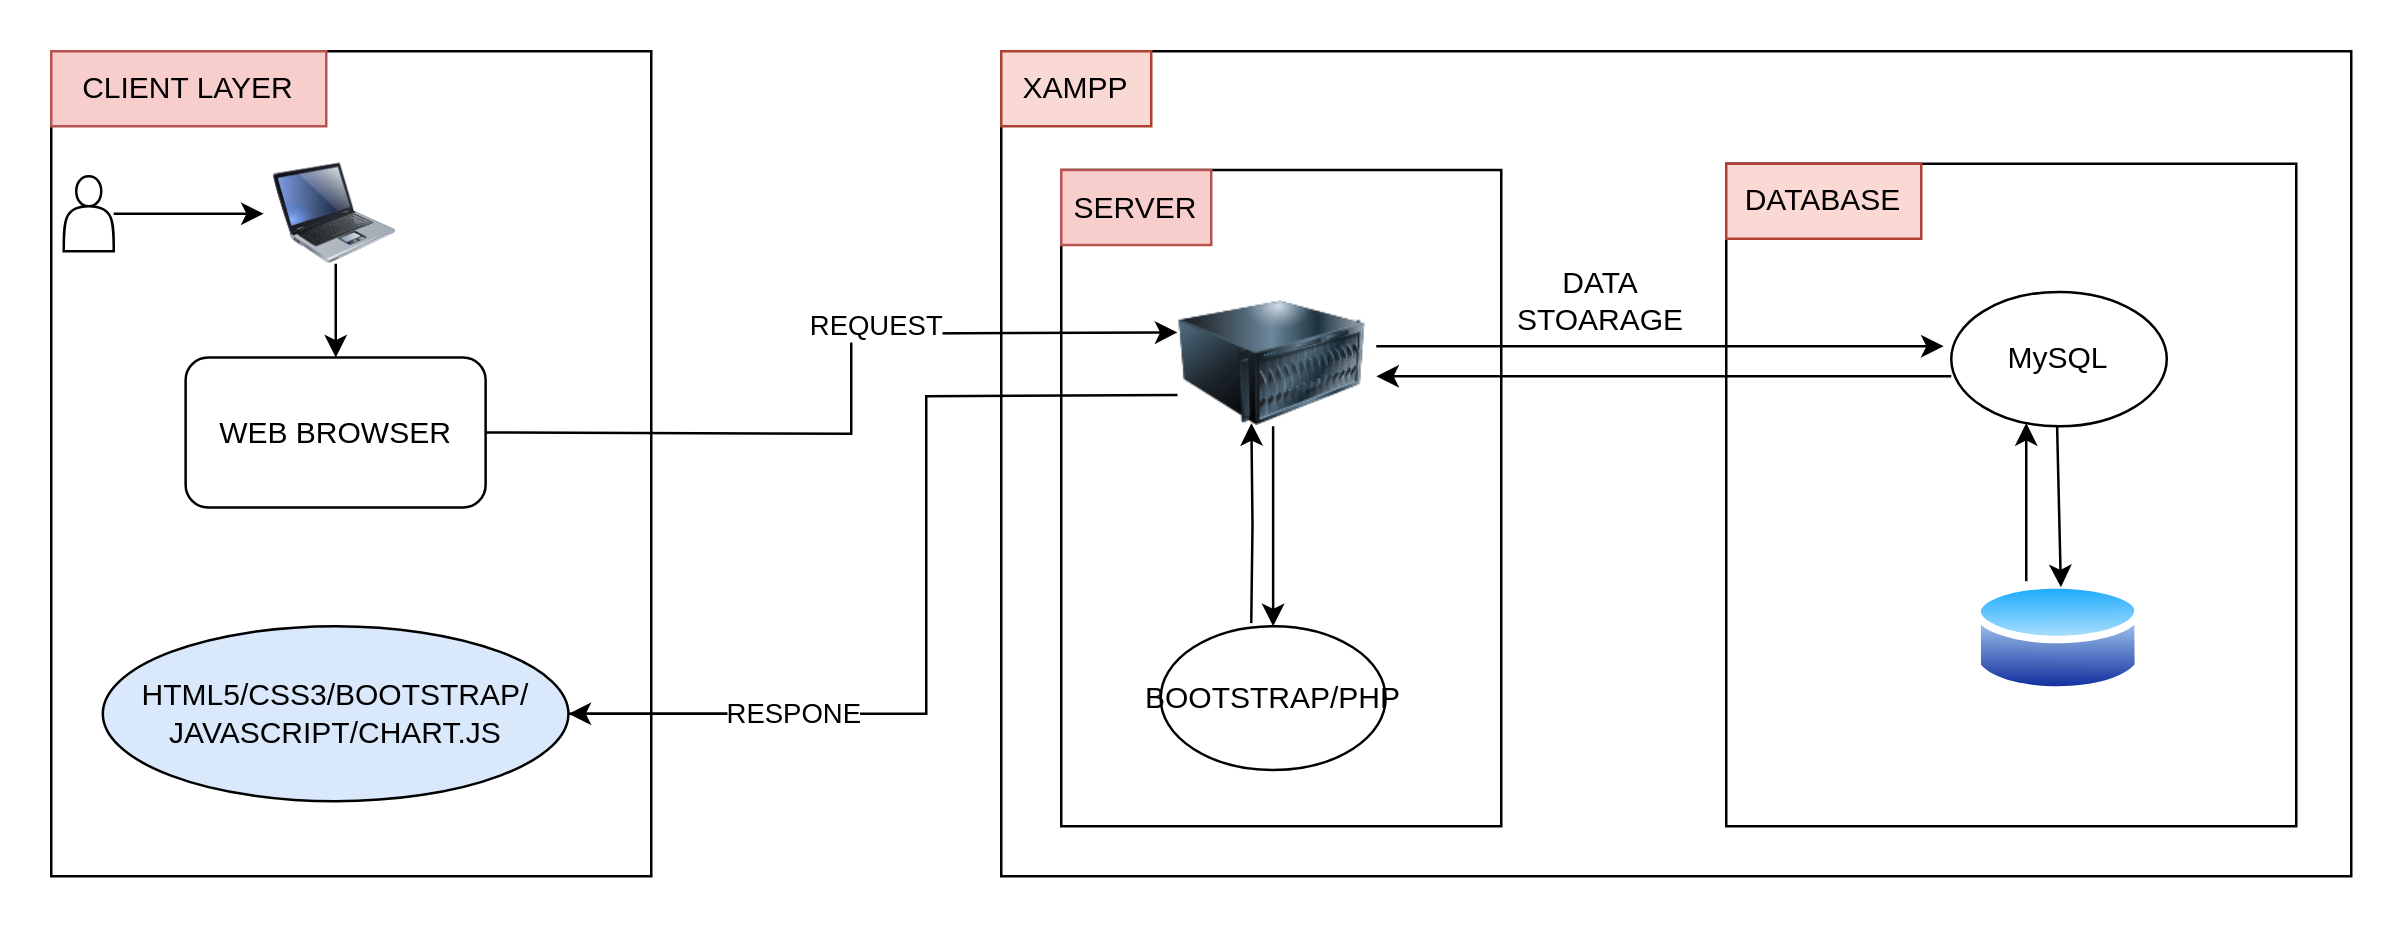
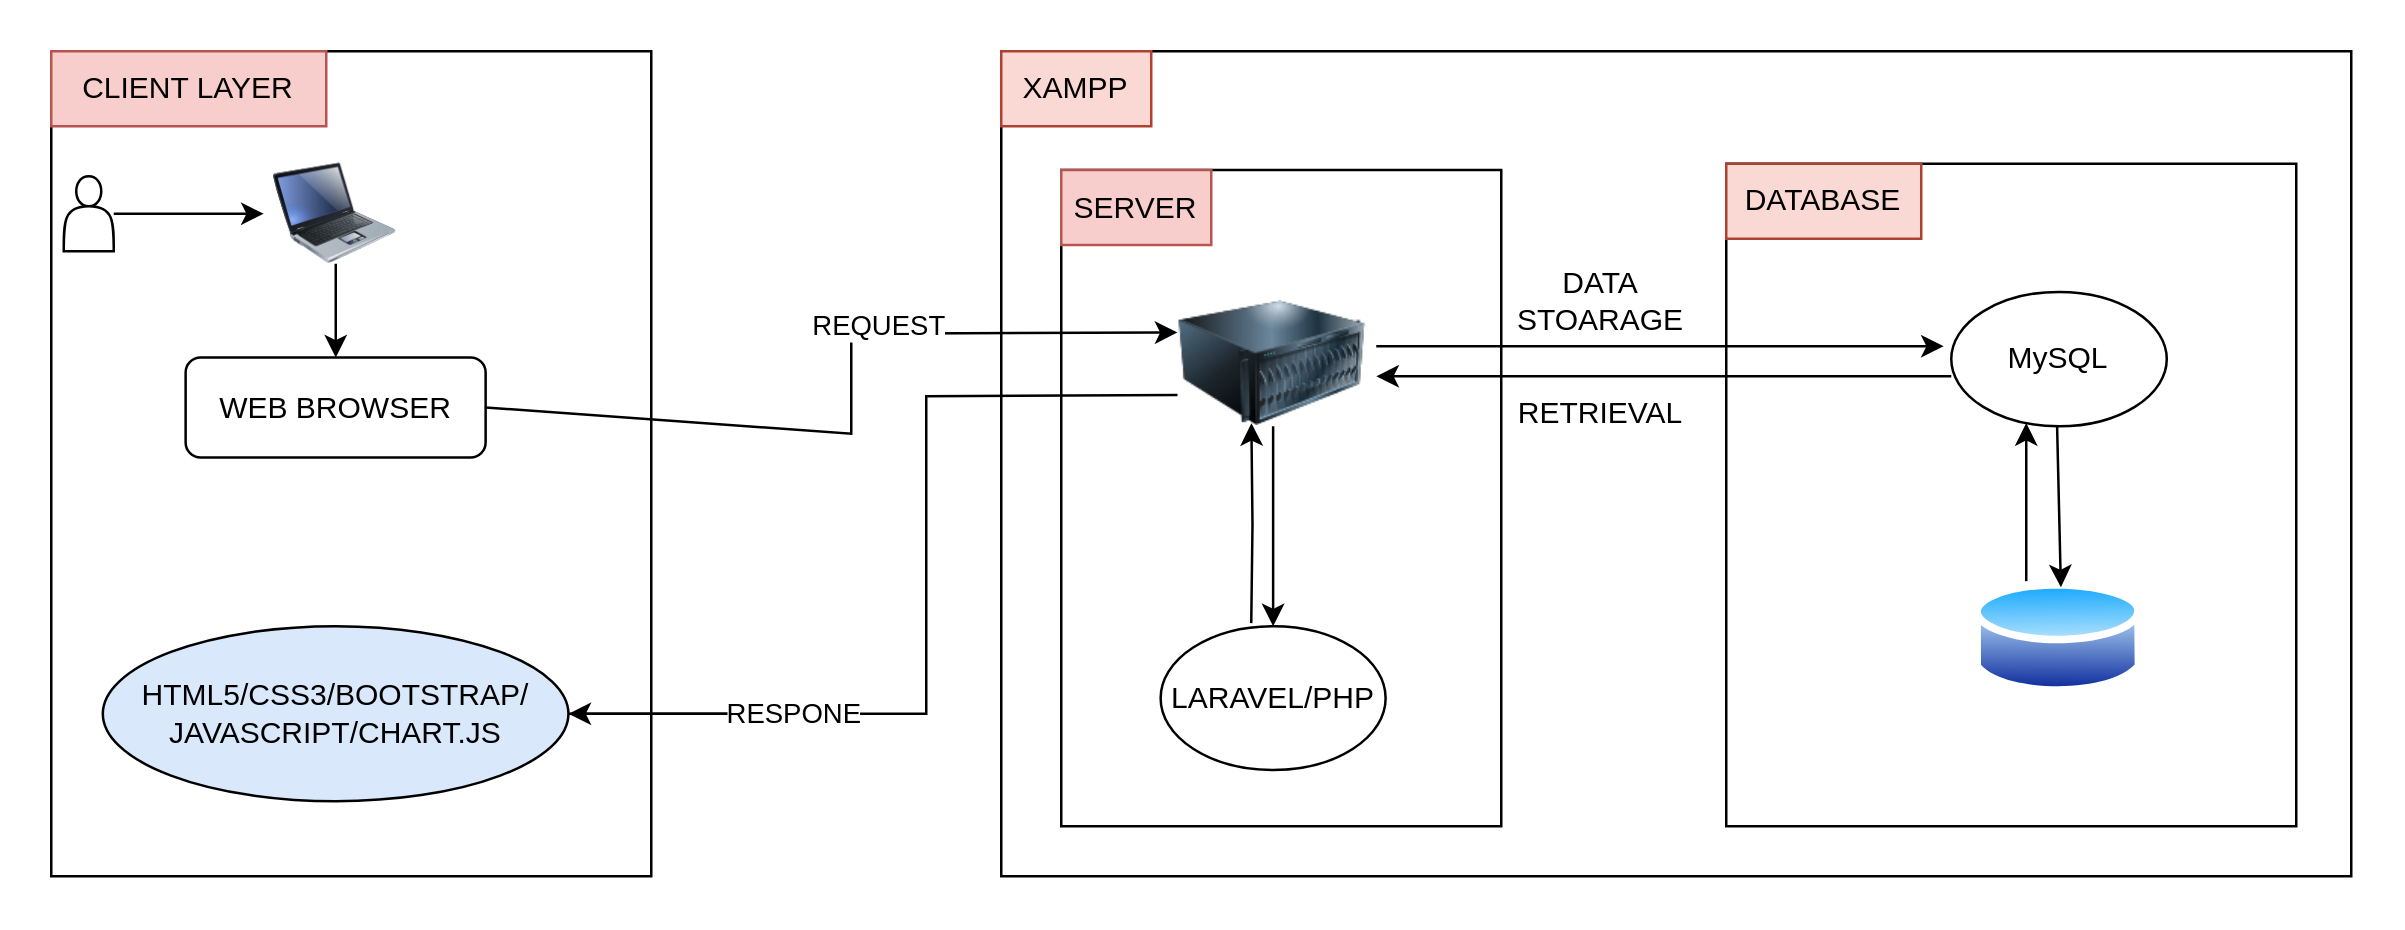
node "RETRIEVAL": added
node "WEB BROWSER": size 300x150 -> 300x100
node "BOOTSTRAP/PHP": label "BOOTSTRAP/PHP" -> "LARAVEL/PHP"
